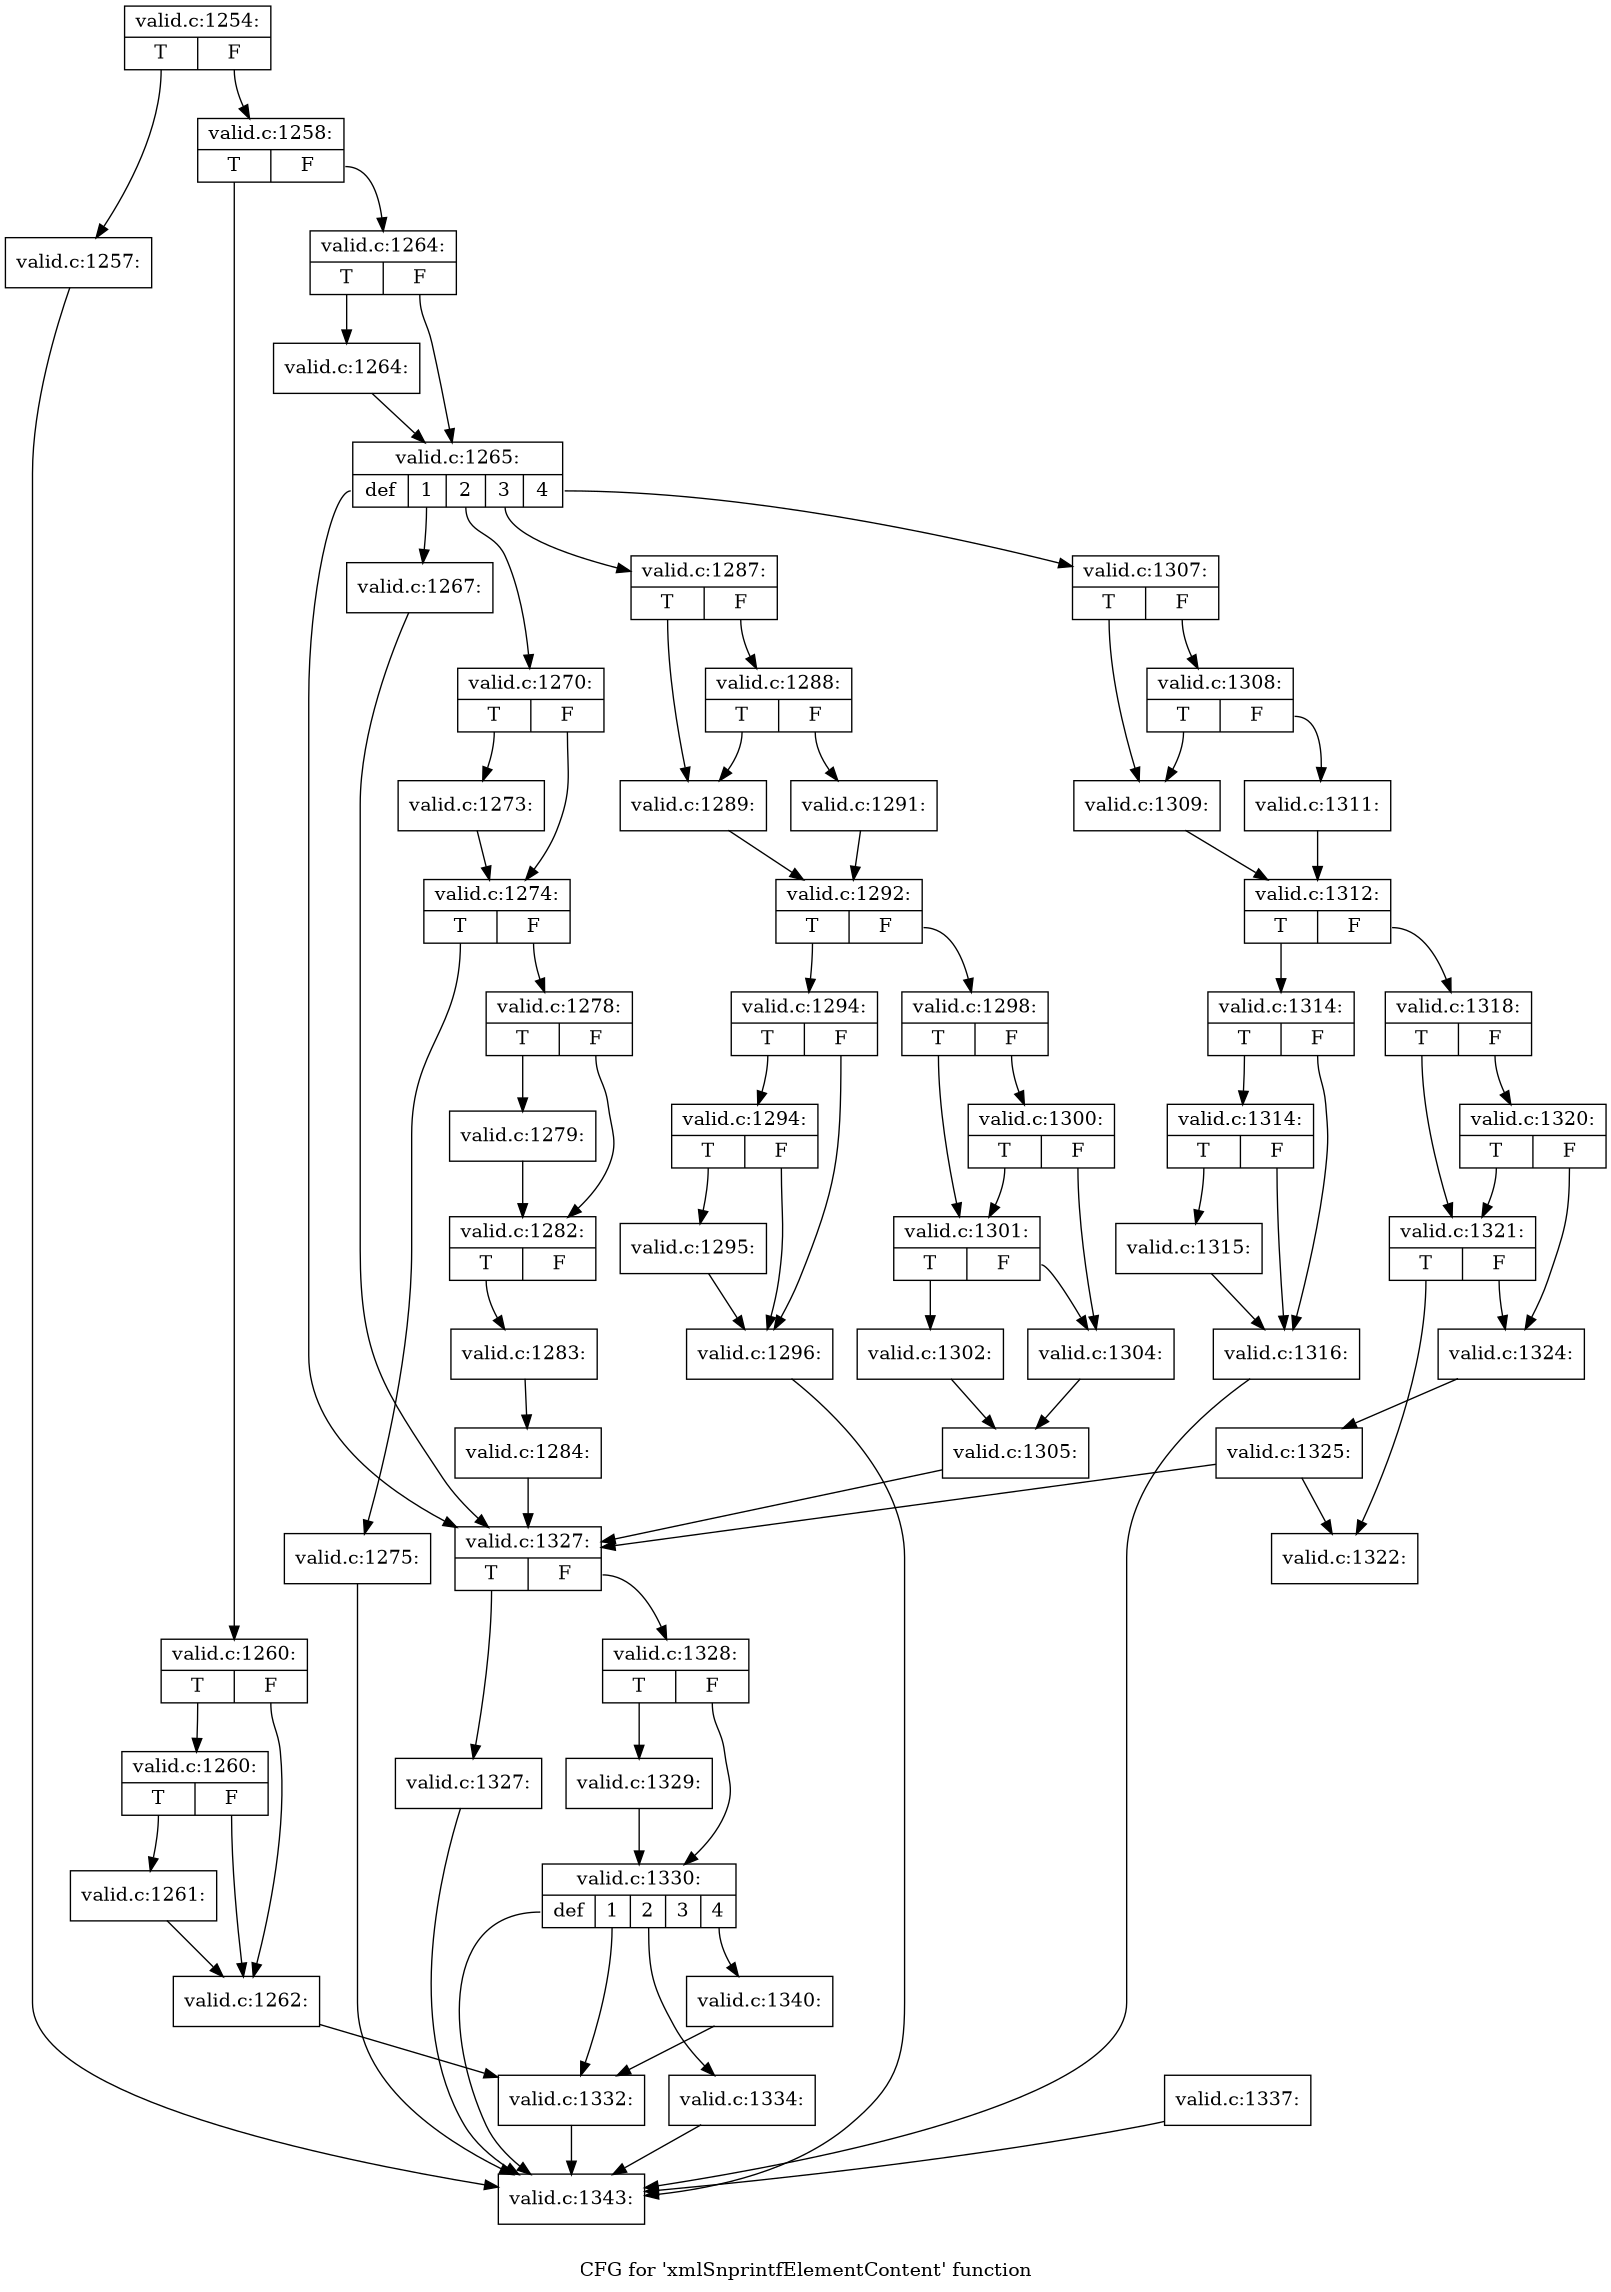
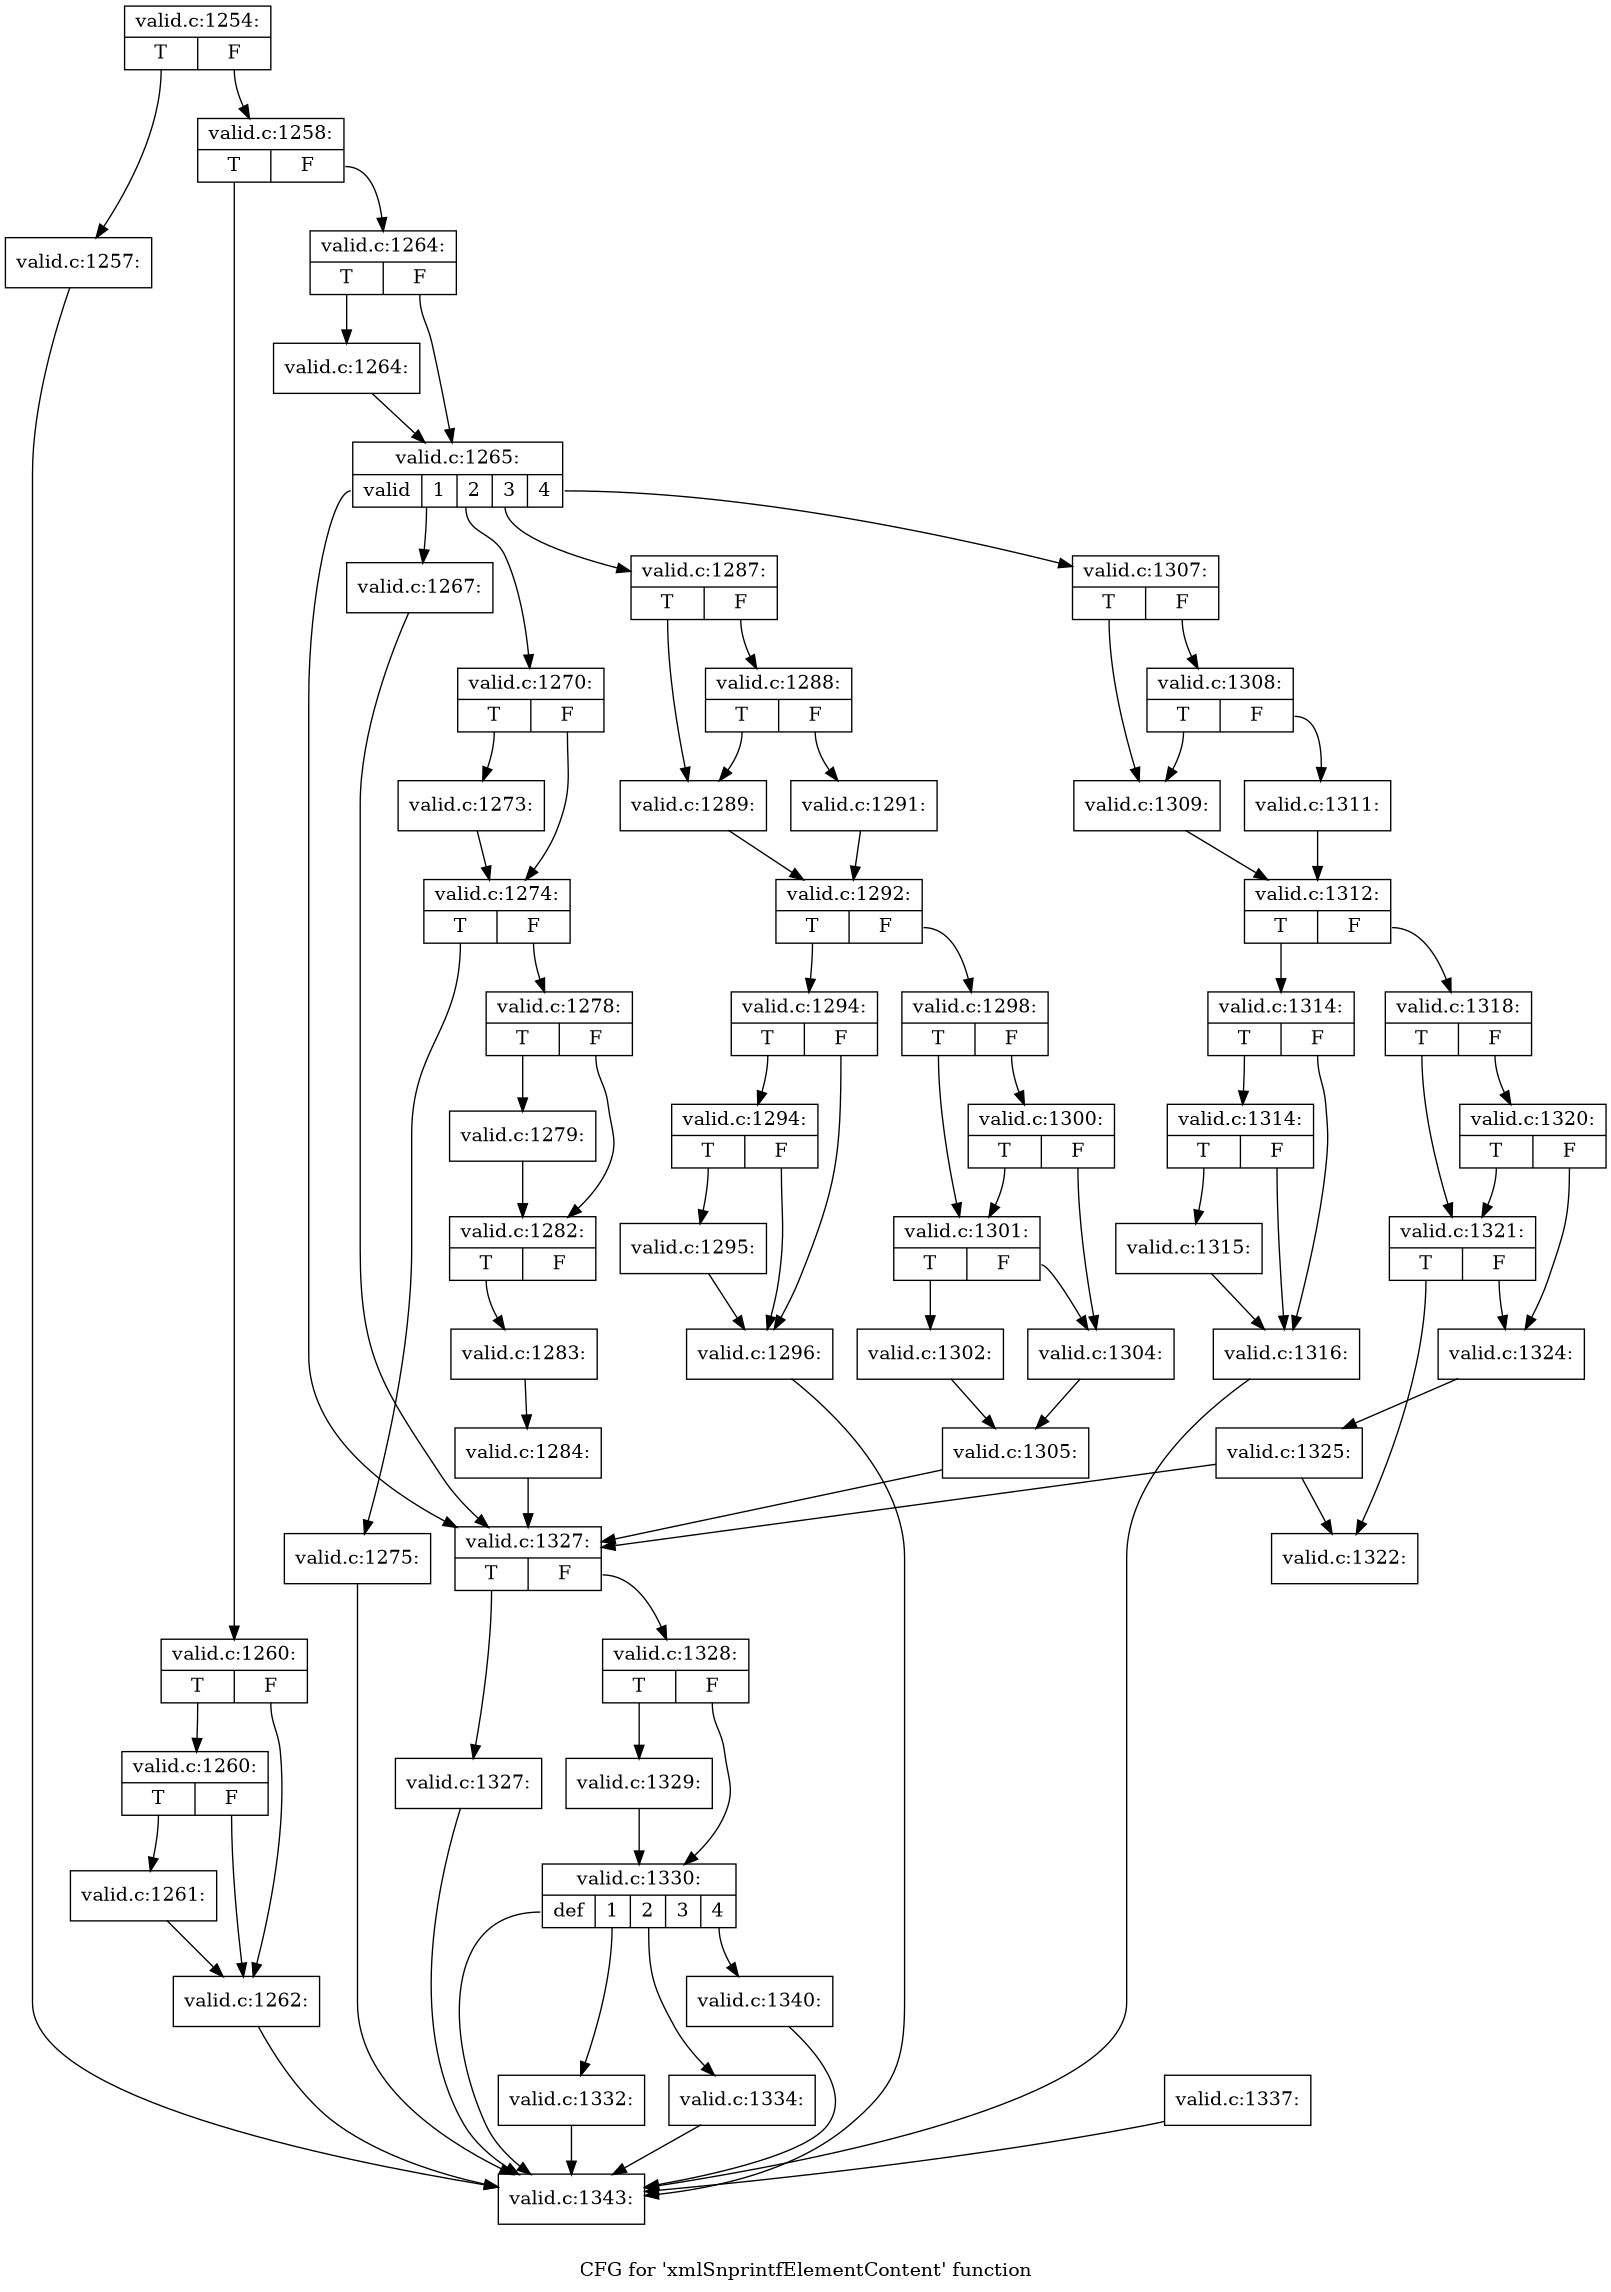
node "valid.c:1265:": text "def" -> "valid"
edge "valid.c:1340:" -> "valid.c:1332:": now "valid.c:1340:" -> "valid.c:1343:"
edge "valid.c:1262:" -> "valid.c:1332:": now "valid.c:1262:" -> "valid.c:1343:"
